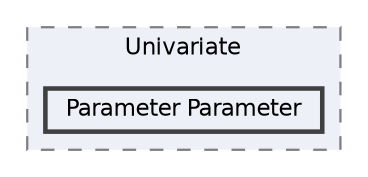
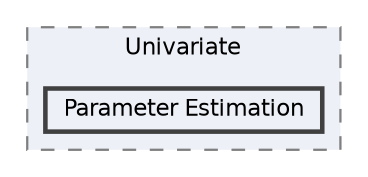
node "Parameter Parameter": label "Parameter Parameter" -> "Parameter Estimation"
